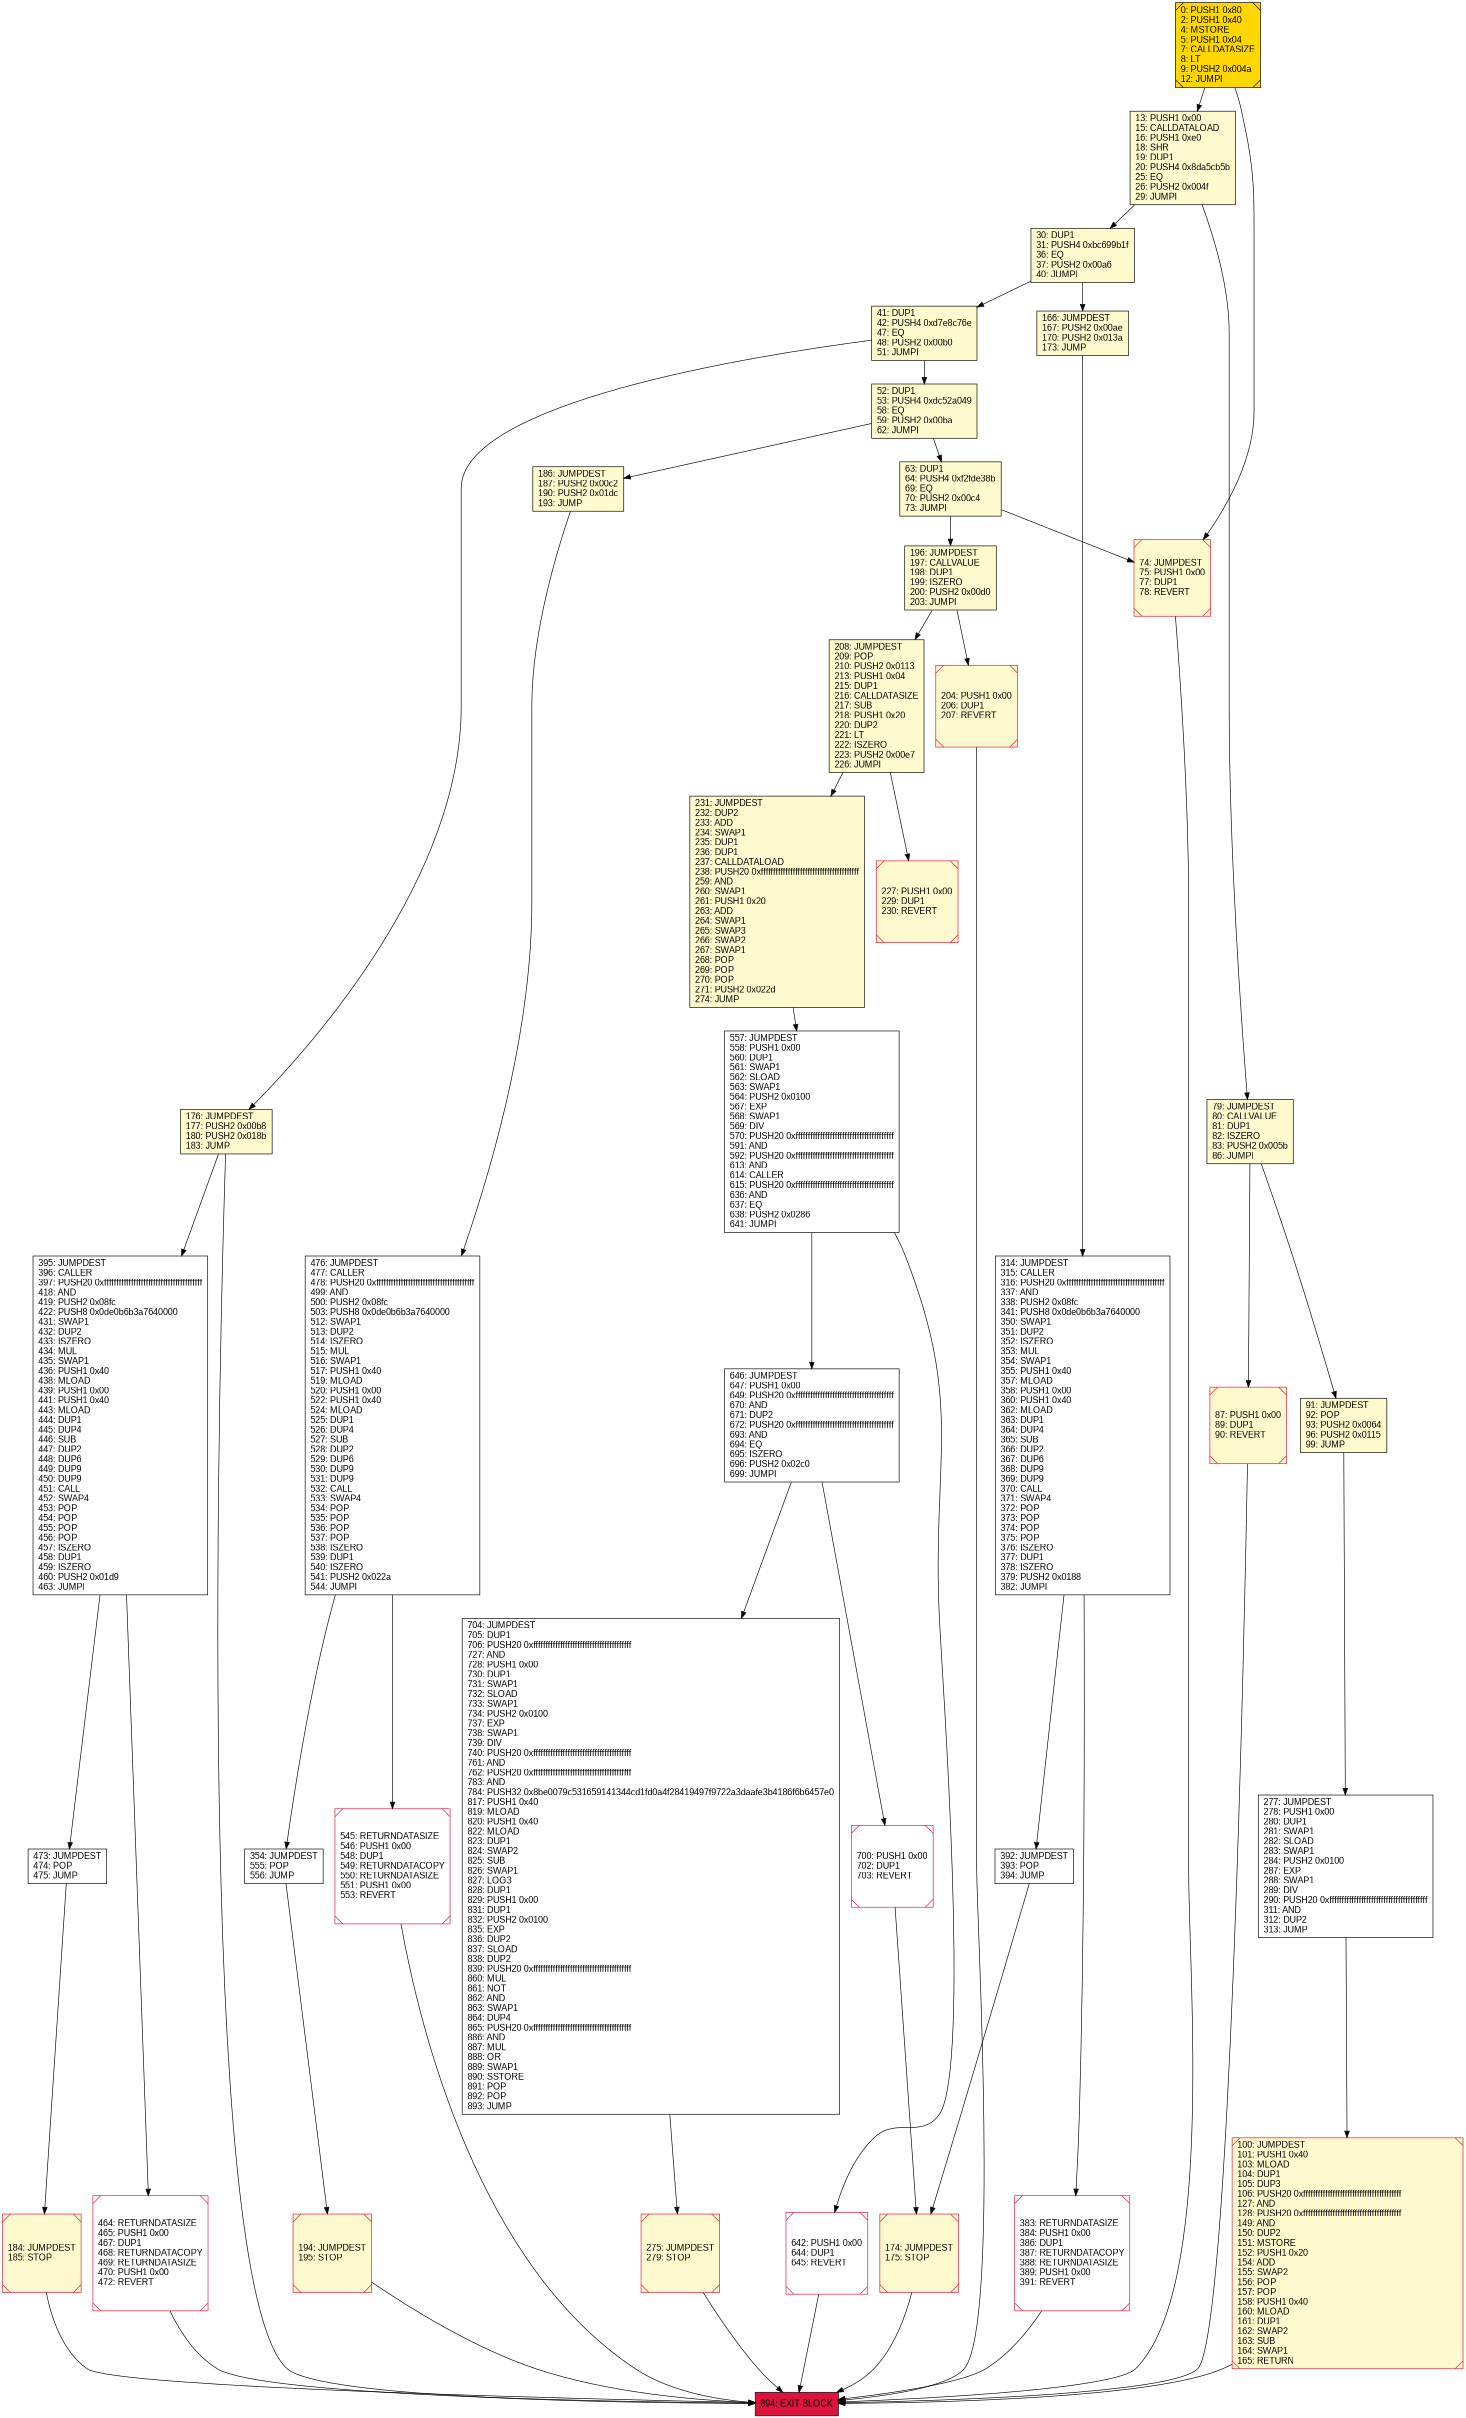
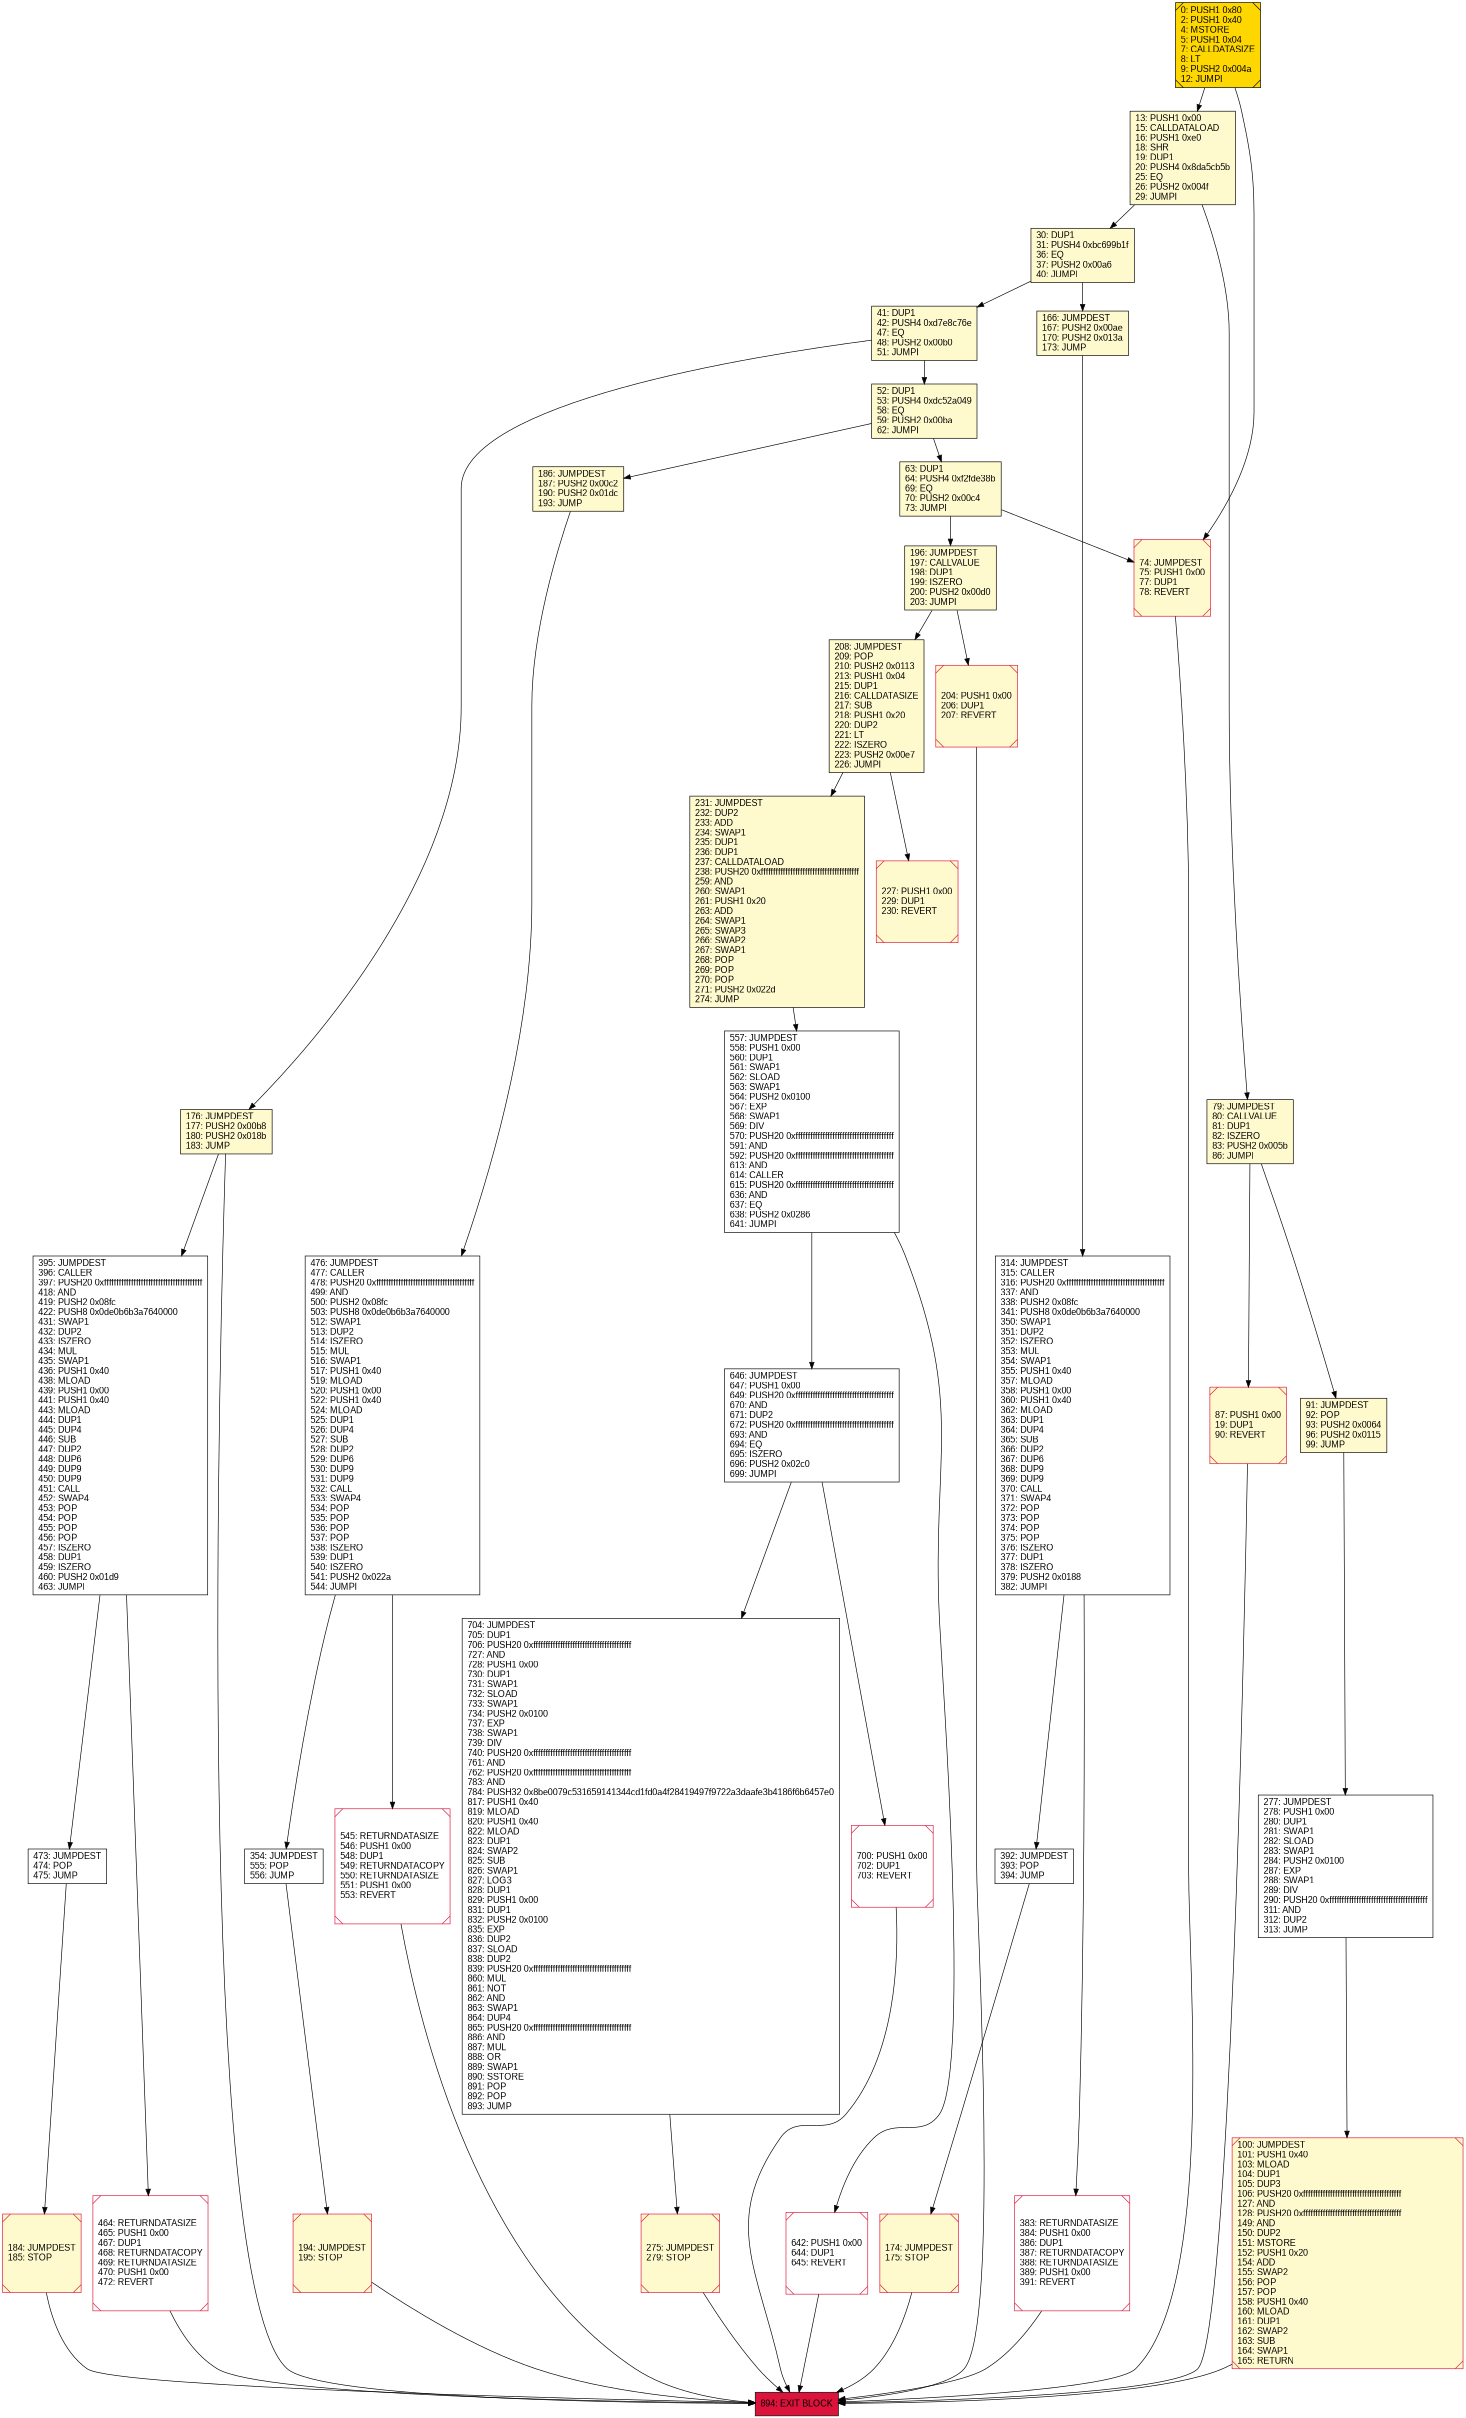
node "87: PUSH1 0x00 89: DUP1 90: REVERT": label "87: PUSH1 0x00 89: DUP1 90: REVERT" -> "87: PUSH1 0x00 19: DUP1 90: REVERT"
edge "700: PUSH1 0x00 702: DUP1 703: REVERT" -> "174: JUMPDEST 175: STOP": now "700: PUSH1 0x00 702: DUP1 703: REVERT" -> "894: EXIT BLOCK"
